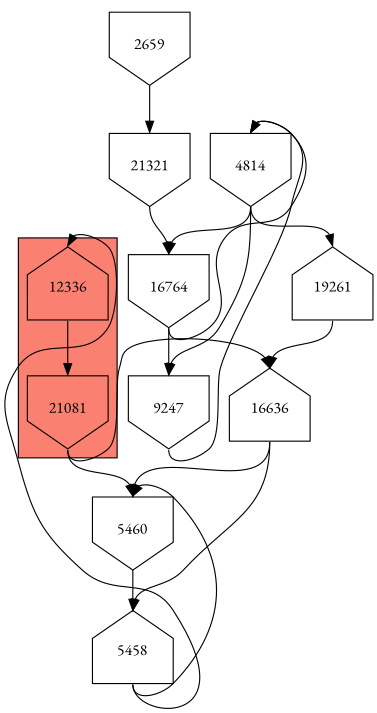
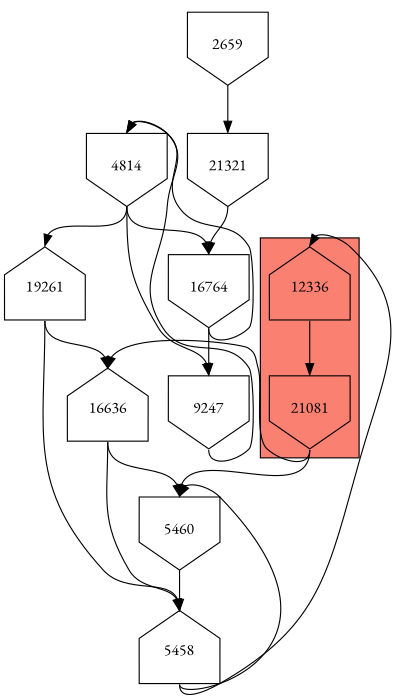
edge "19261" -> "5458": added
